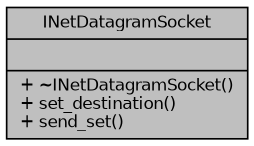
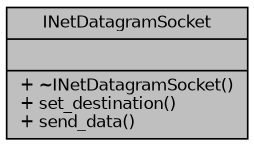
node "INetDatagramSocket": text "+ send_set()" -> "+ send_data()"
